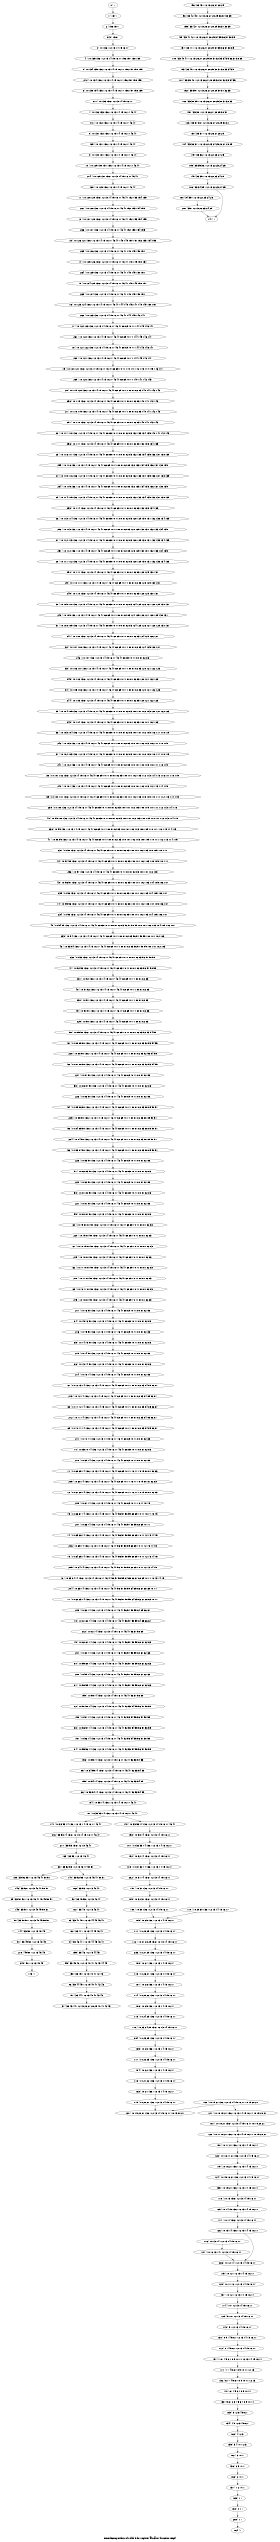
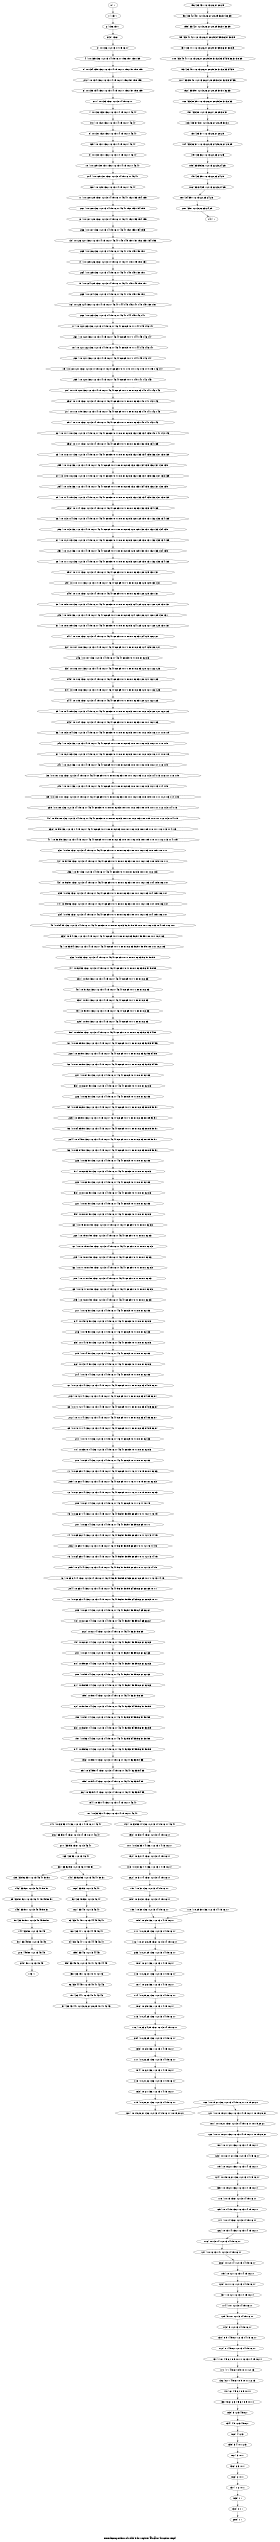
edge "106 | 33 34 35 : 12 13 22 23 24 25" -> "147 | :": now "106 | 33 34 35 : 12 13 22 23 24 25" -> "280 | 34 35 : 12 13 22 23 24 25"
edge "126 | 10 13 14 136 : 12 13 14 15 16 17" -> "286 | 10 12 14 : 12 13 14 15 16 17": now "126 | 10 13 14 136 : 12 13 14 15 16 17" -> "176 | 10 13 14 : 12 13 14 15 16 17"
node "164 | :": removed
